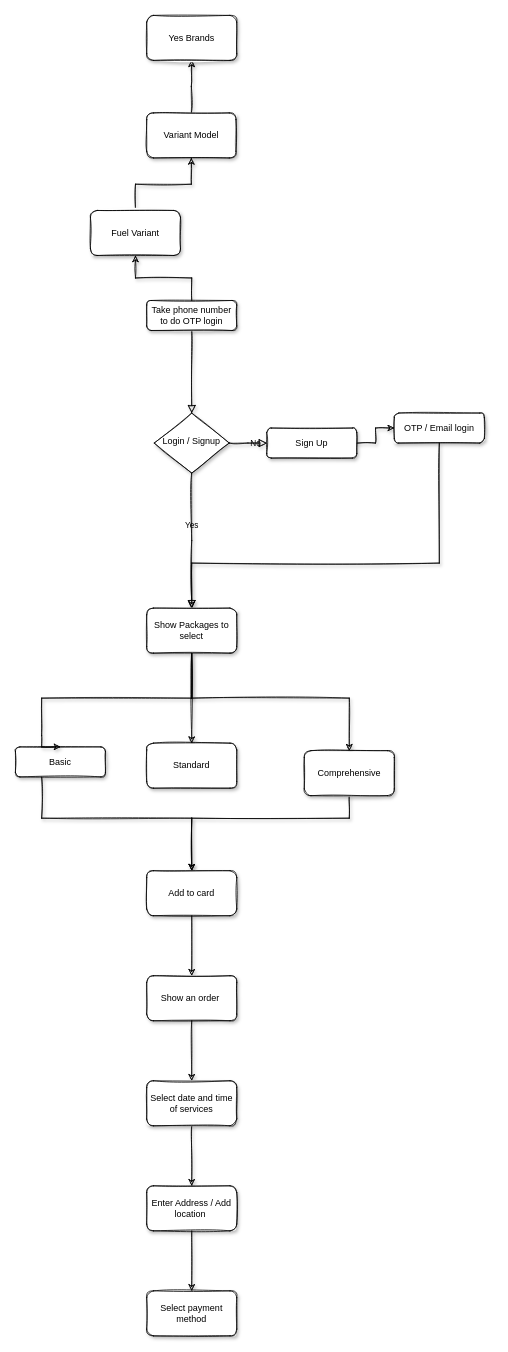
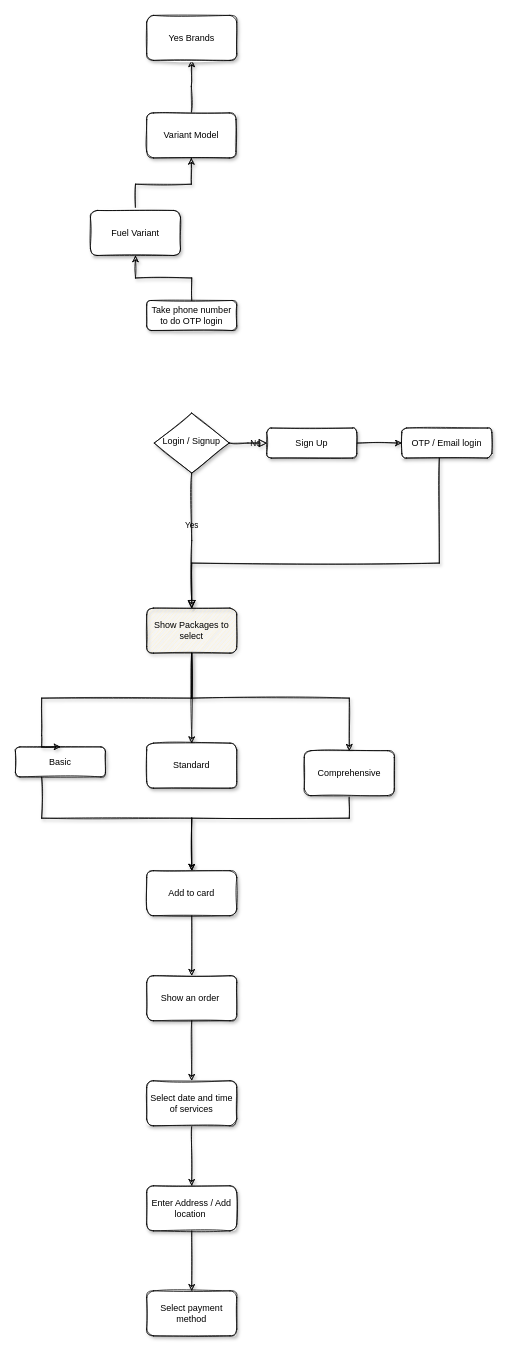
edge "Take phone number to do OTP login" -> "Login / Signup": removed
node "OTP / Email login": moved (439, 428) -> (447, 443)
node "Show Packages to select": fillcolor #ffffff -> #fff2cc
